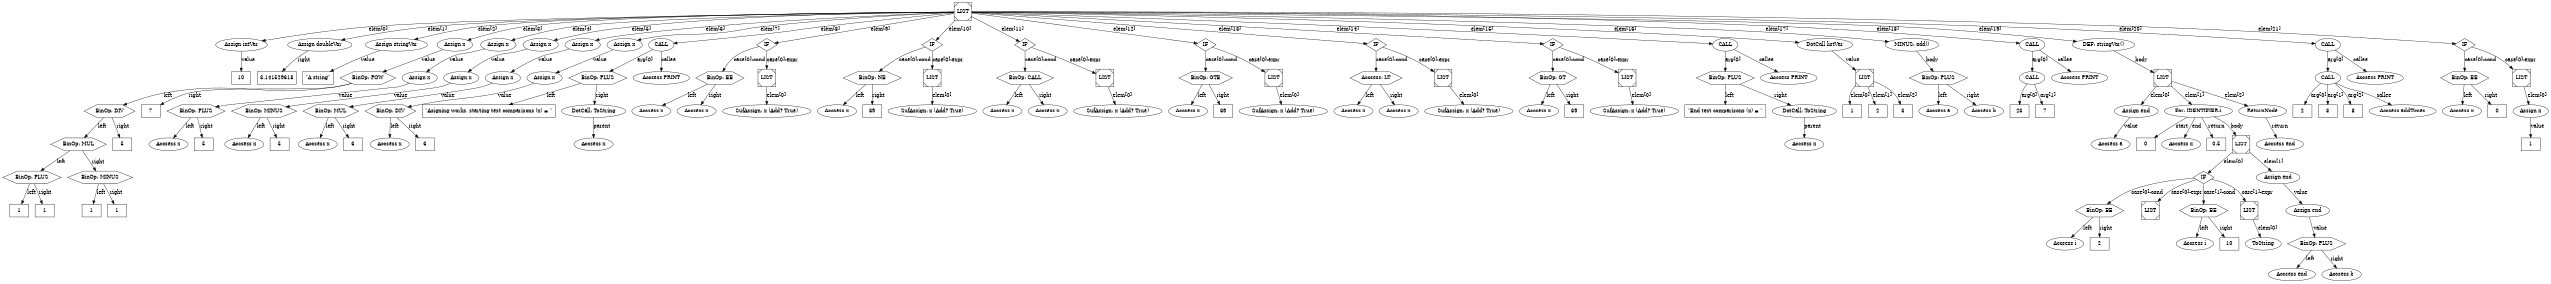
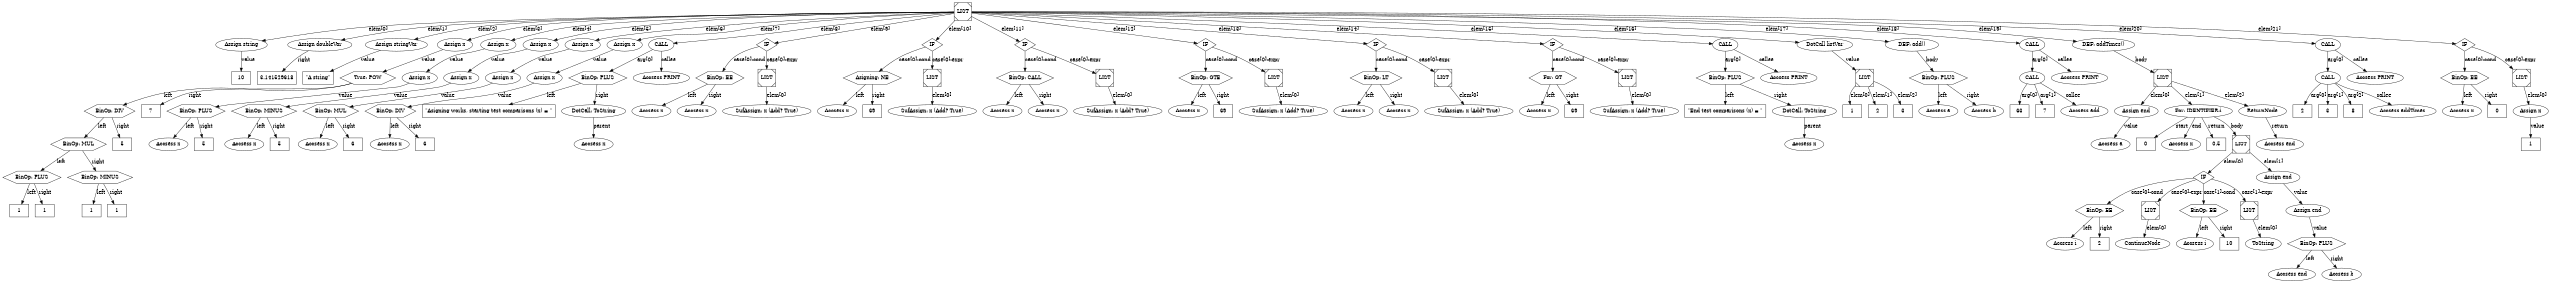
node "Assign intVar": label "Assign intVar" -> "Assign string"
node "MINUS: add()": label "MINUS: add()" -> "DEF: add()"
node "DEF: stringVar()": label "DEF: stringVar()" -> "DEF: addTimes()"
node "BinOp: POW": label "BinOp: POW" -> "True: POW"
node "BinOp: NE": label "BinOp: NE" -> "Asigning: NE"
node "Accsess: LT": label "Accsess: LT" -> "BinOp: LT"
node "BinOp: GT": label "BinOp: GT" -> "For: GT"
node "23": label "23" -> "63"
node "Accsess add": added
node "ContinueNode": added
